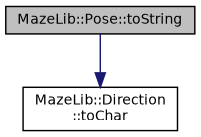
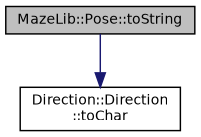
node "MazeLib::Direction ::toChar": label "MazeLib::Direction ::toChar" -> "Direction::Direction ::toChar"
